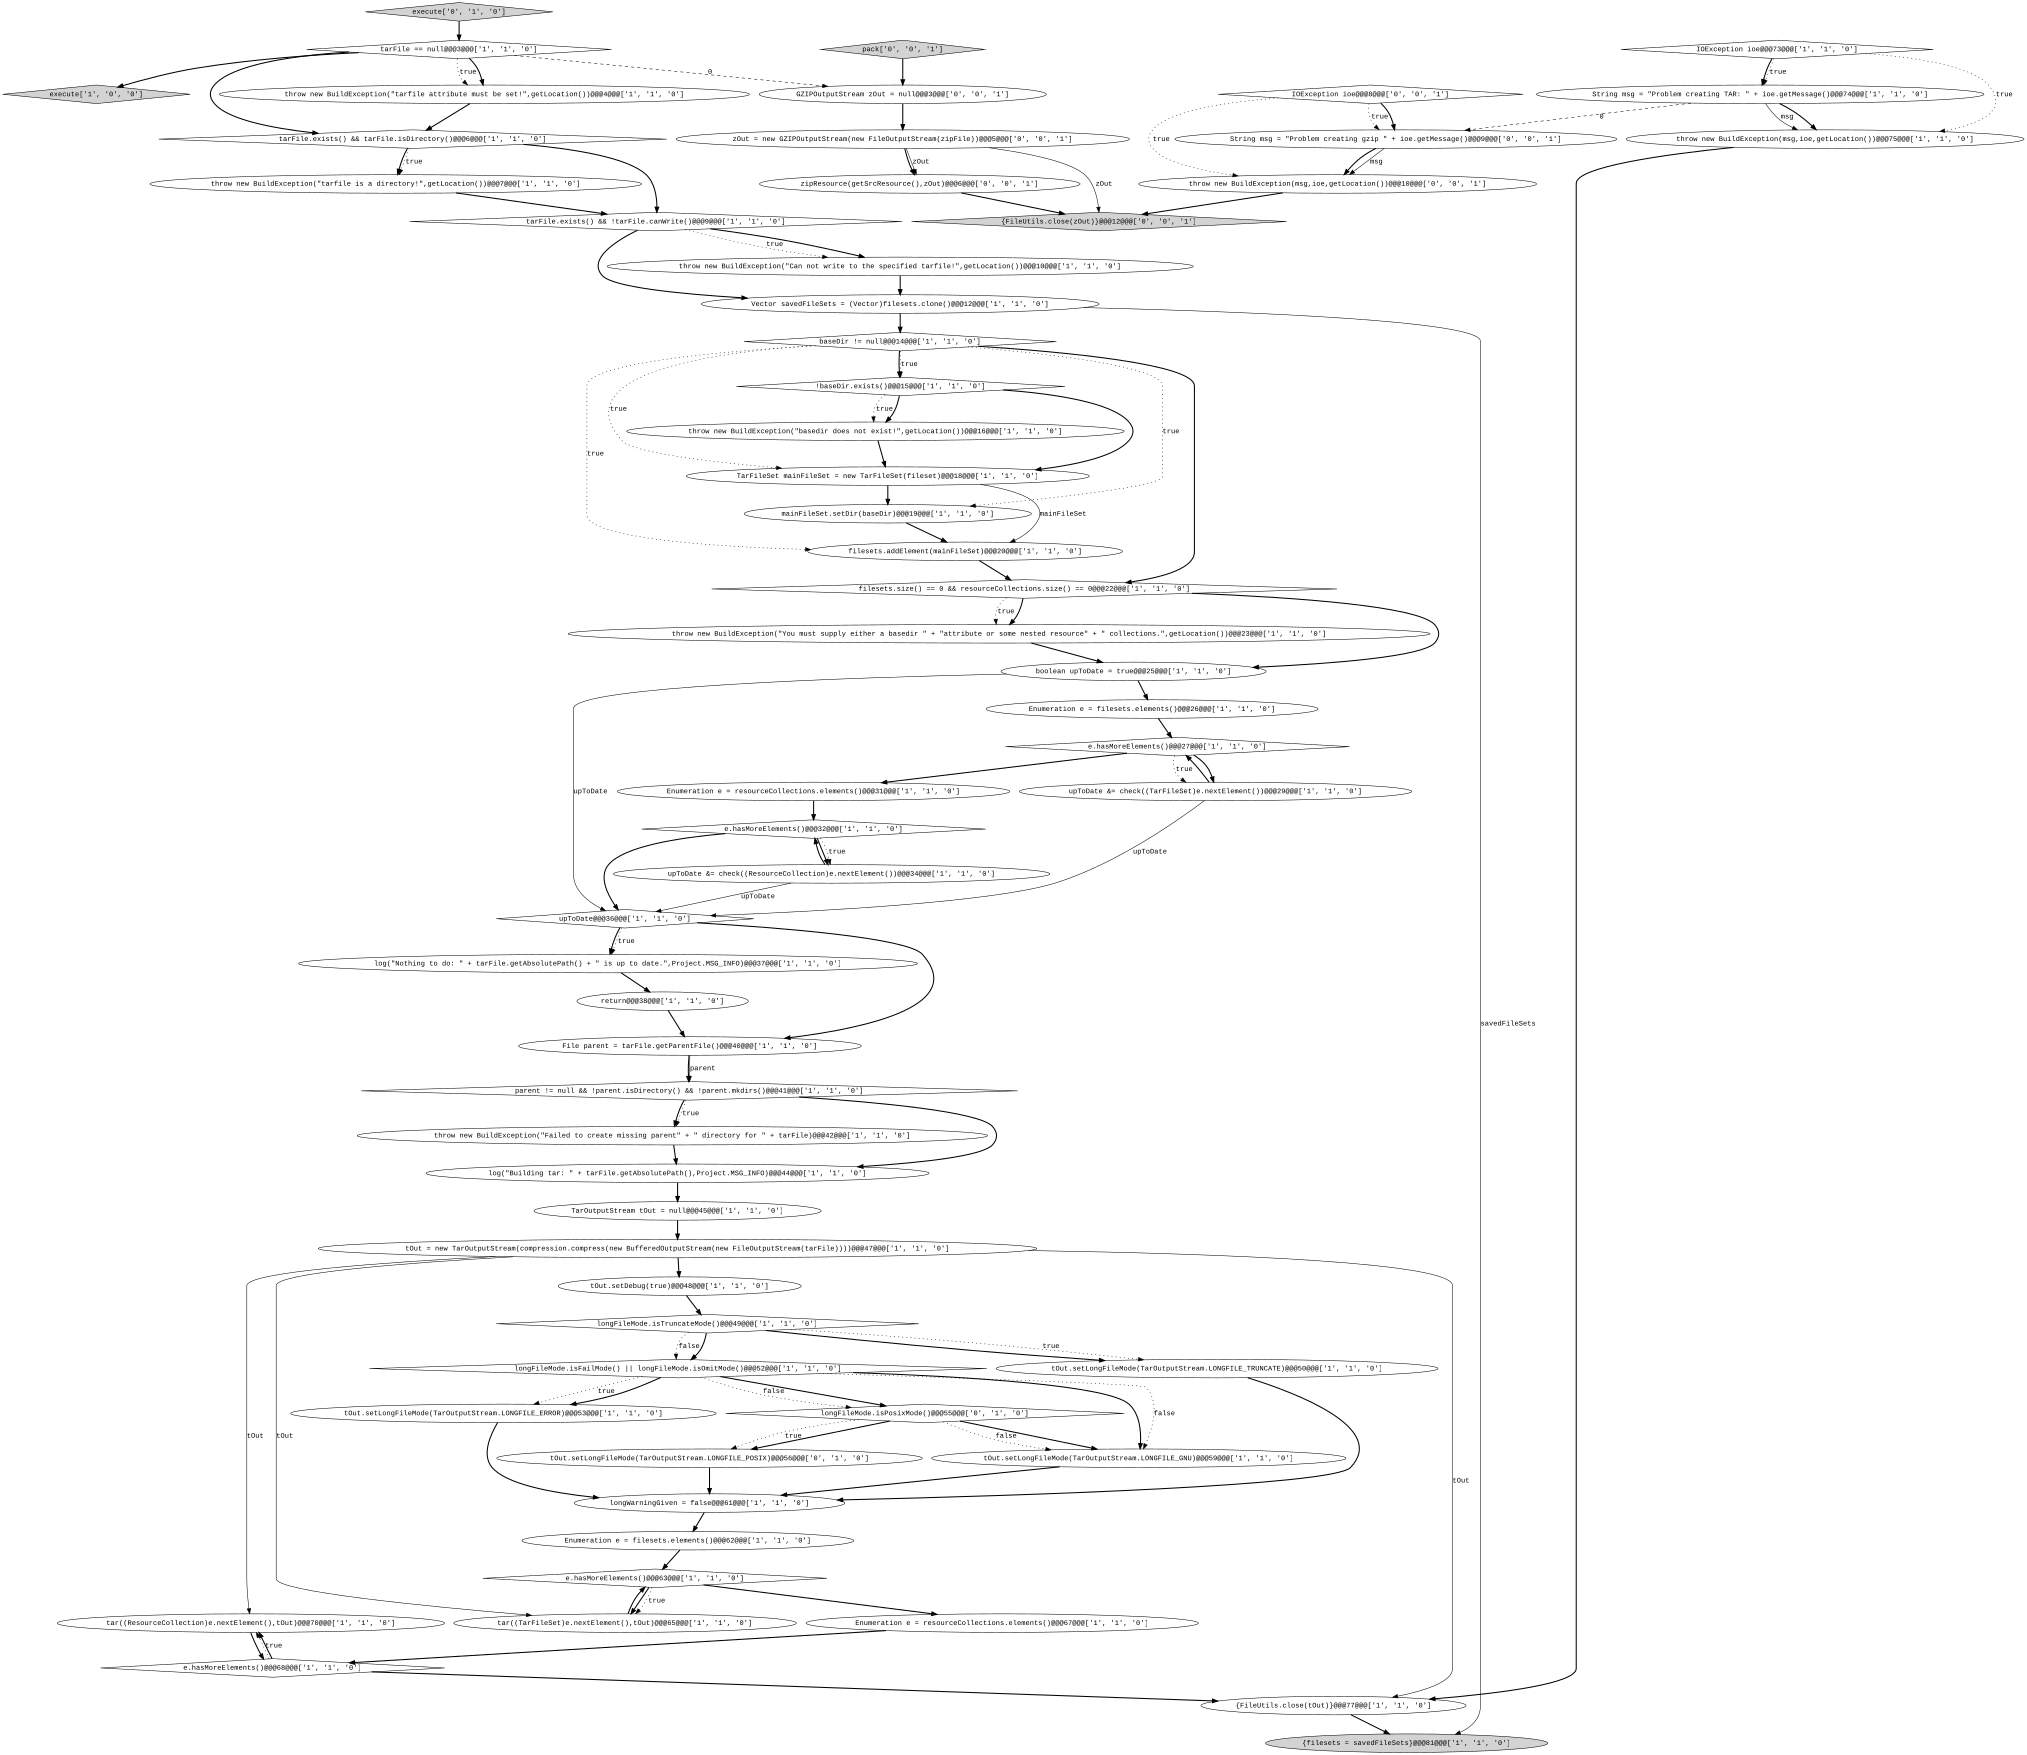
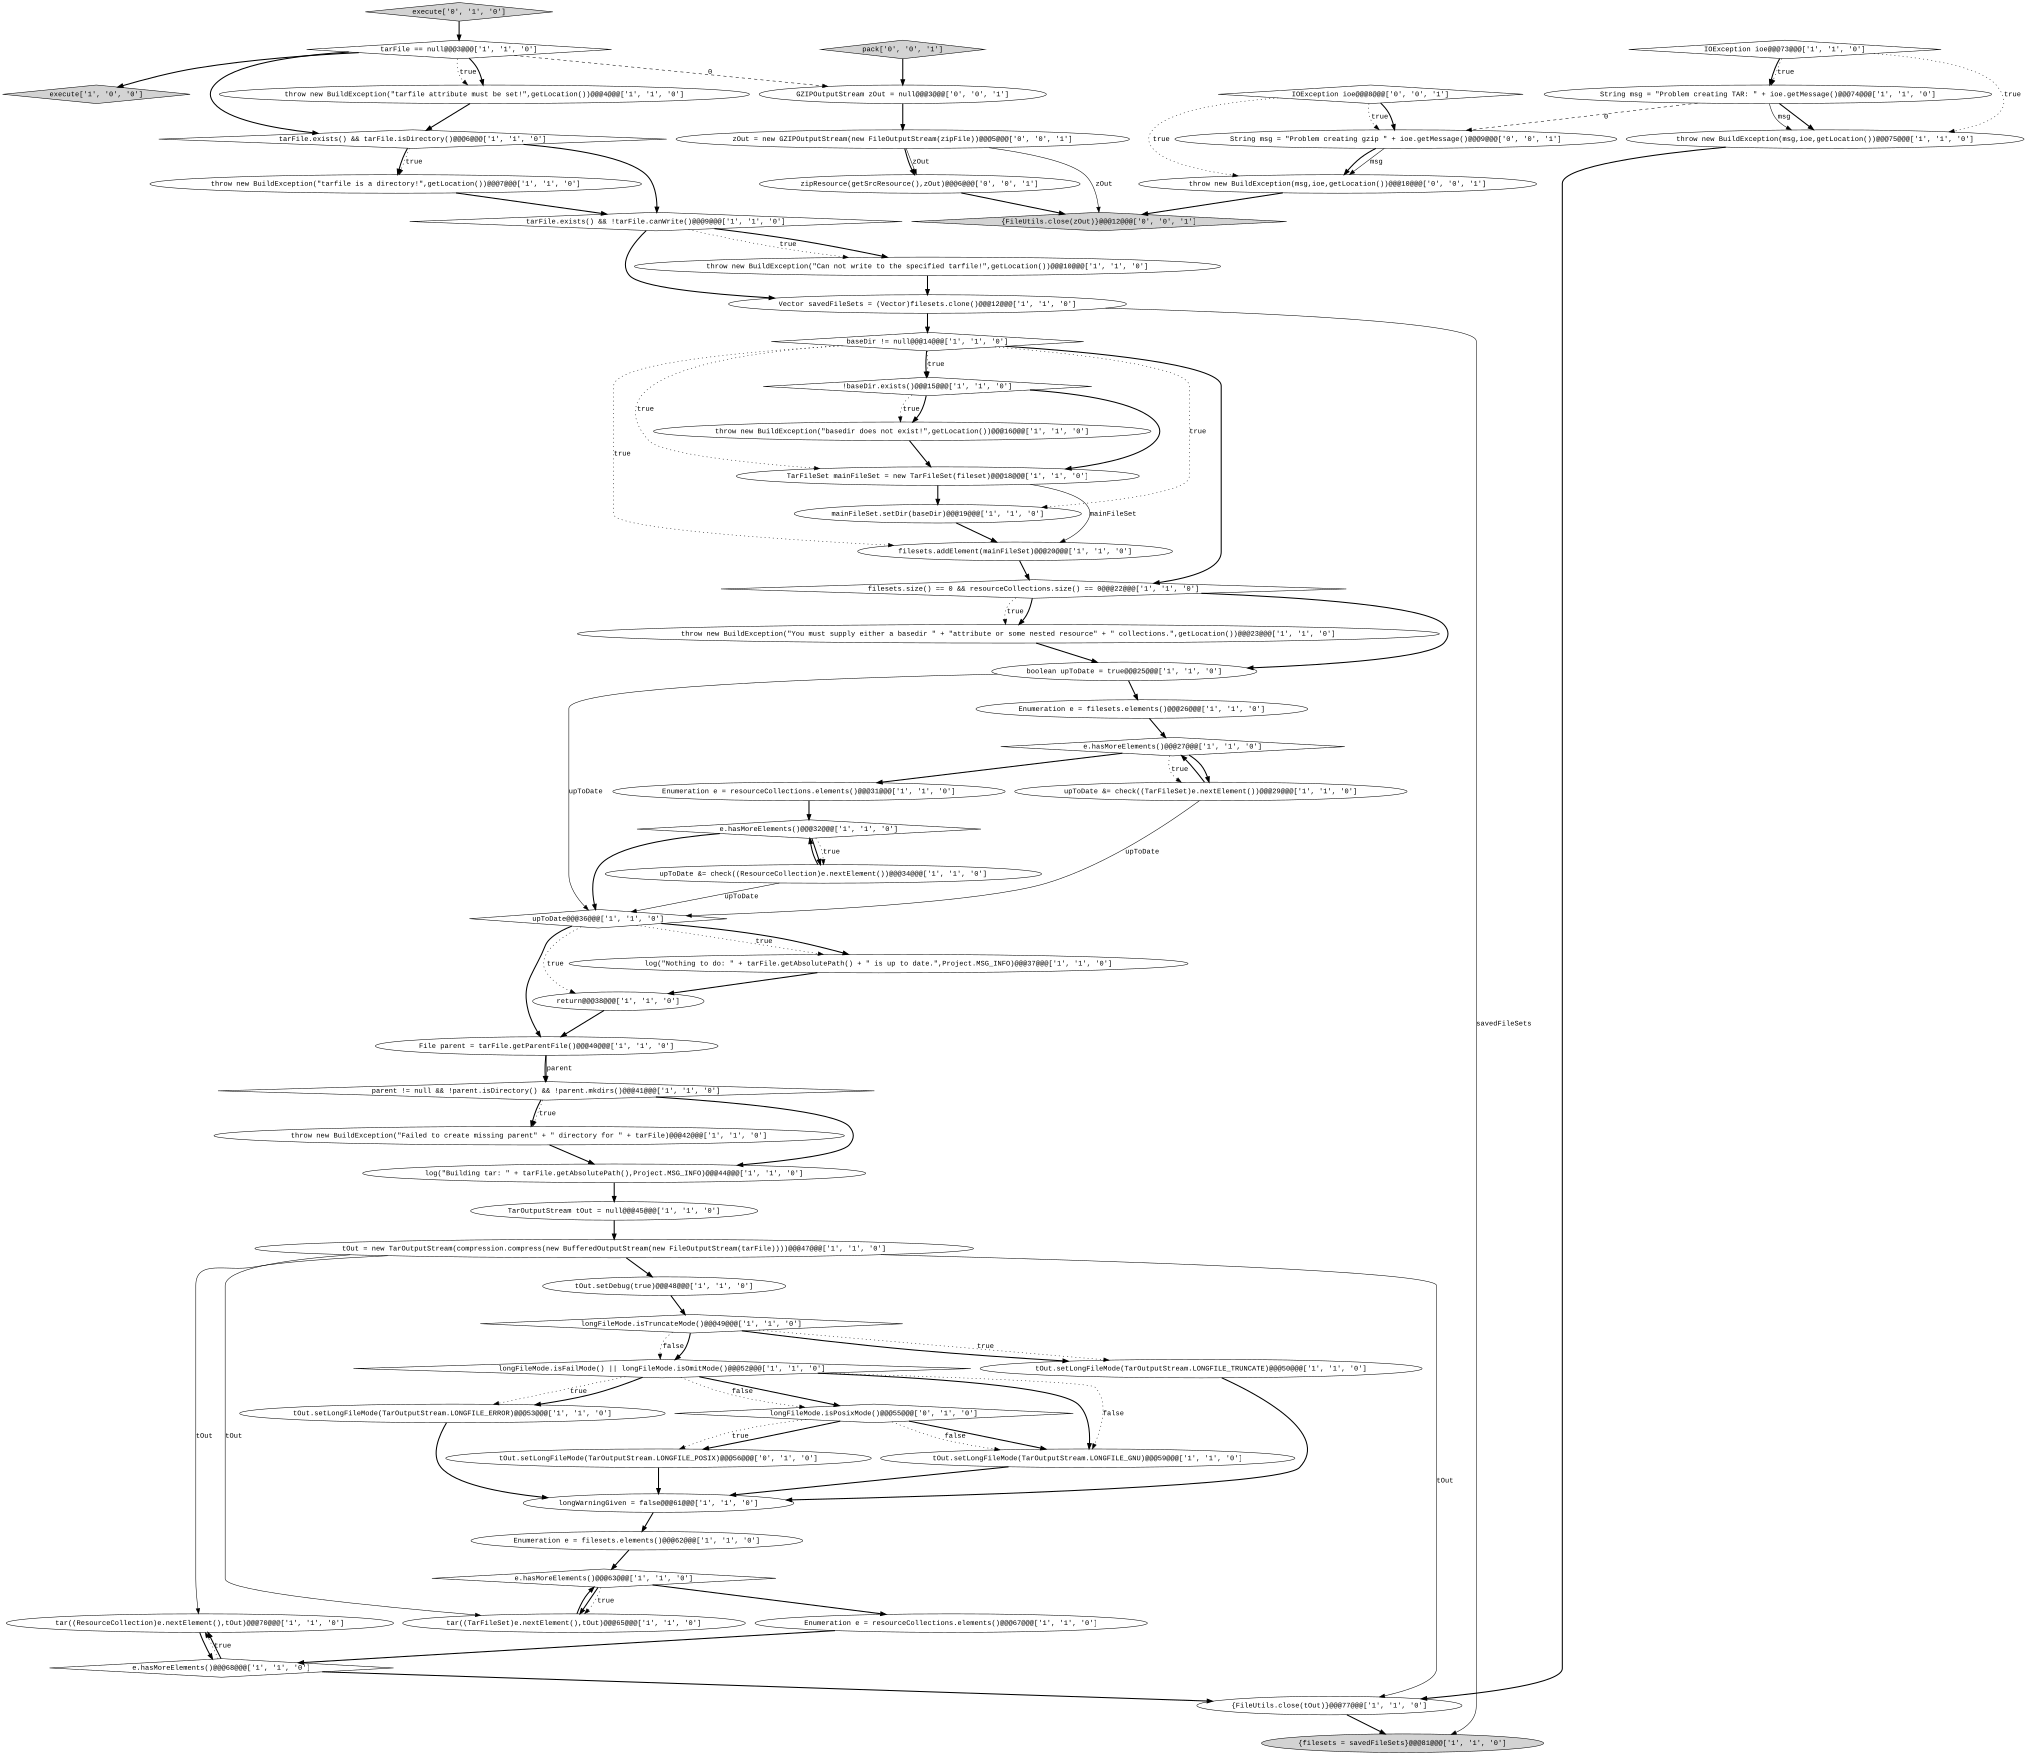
edge "upToDate@@@36@@@['1', '1', '0']" -> "return@@@38@@@['1', '1', '0']": added, label "true"
